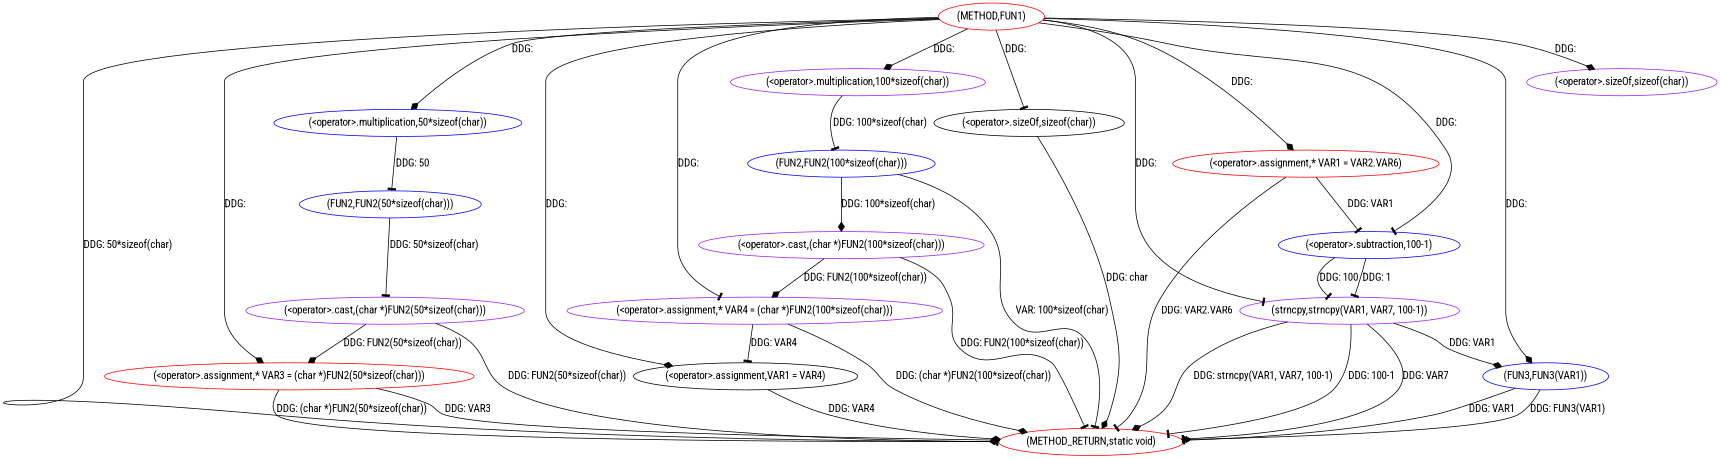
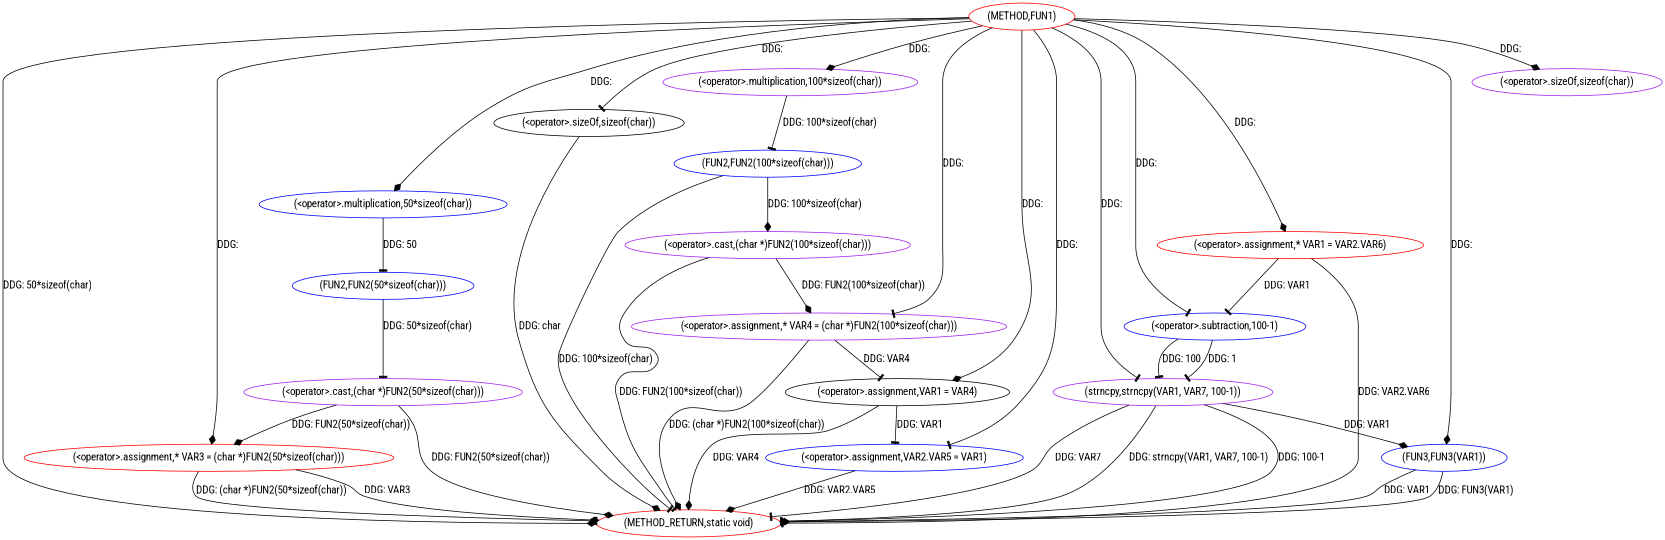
edge "(FUN2,FUN2(100*sizeof(char)))" -> "(METHOD_RETURN,static void)": label "VAR: 100*sizeof(char)" -> "DDG: 100*sizeof(char)"
node "(<operator>.assignment,VAR2.VAR5 = VAR1)": added
